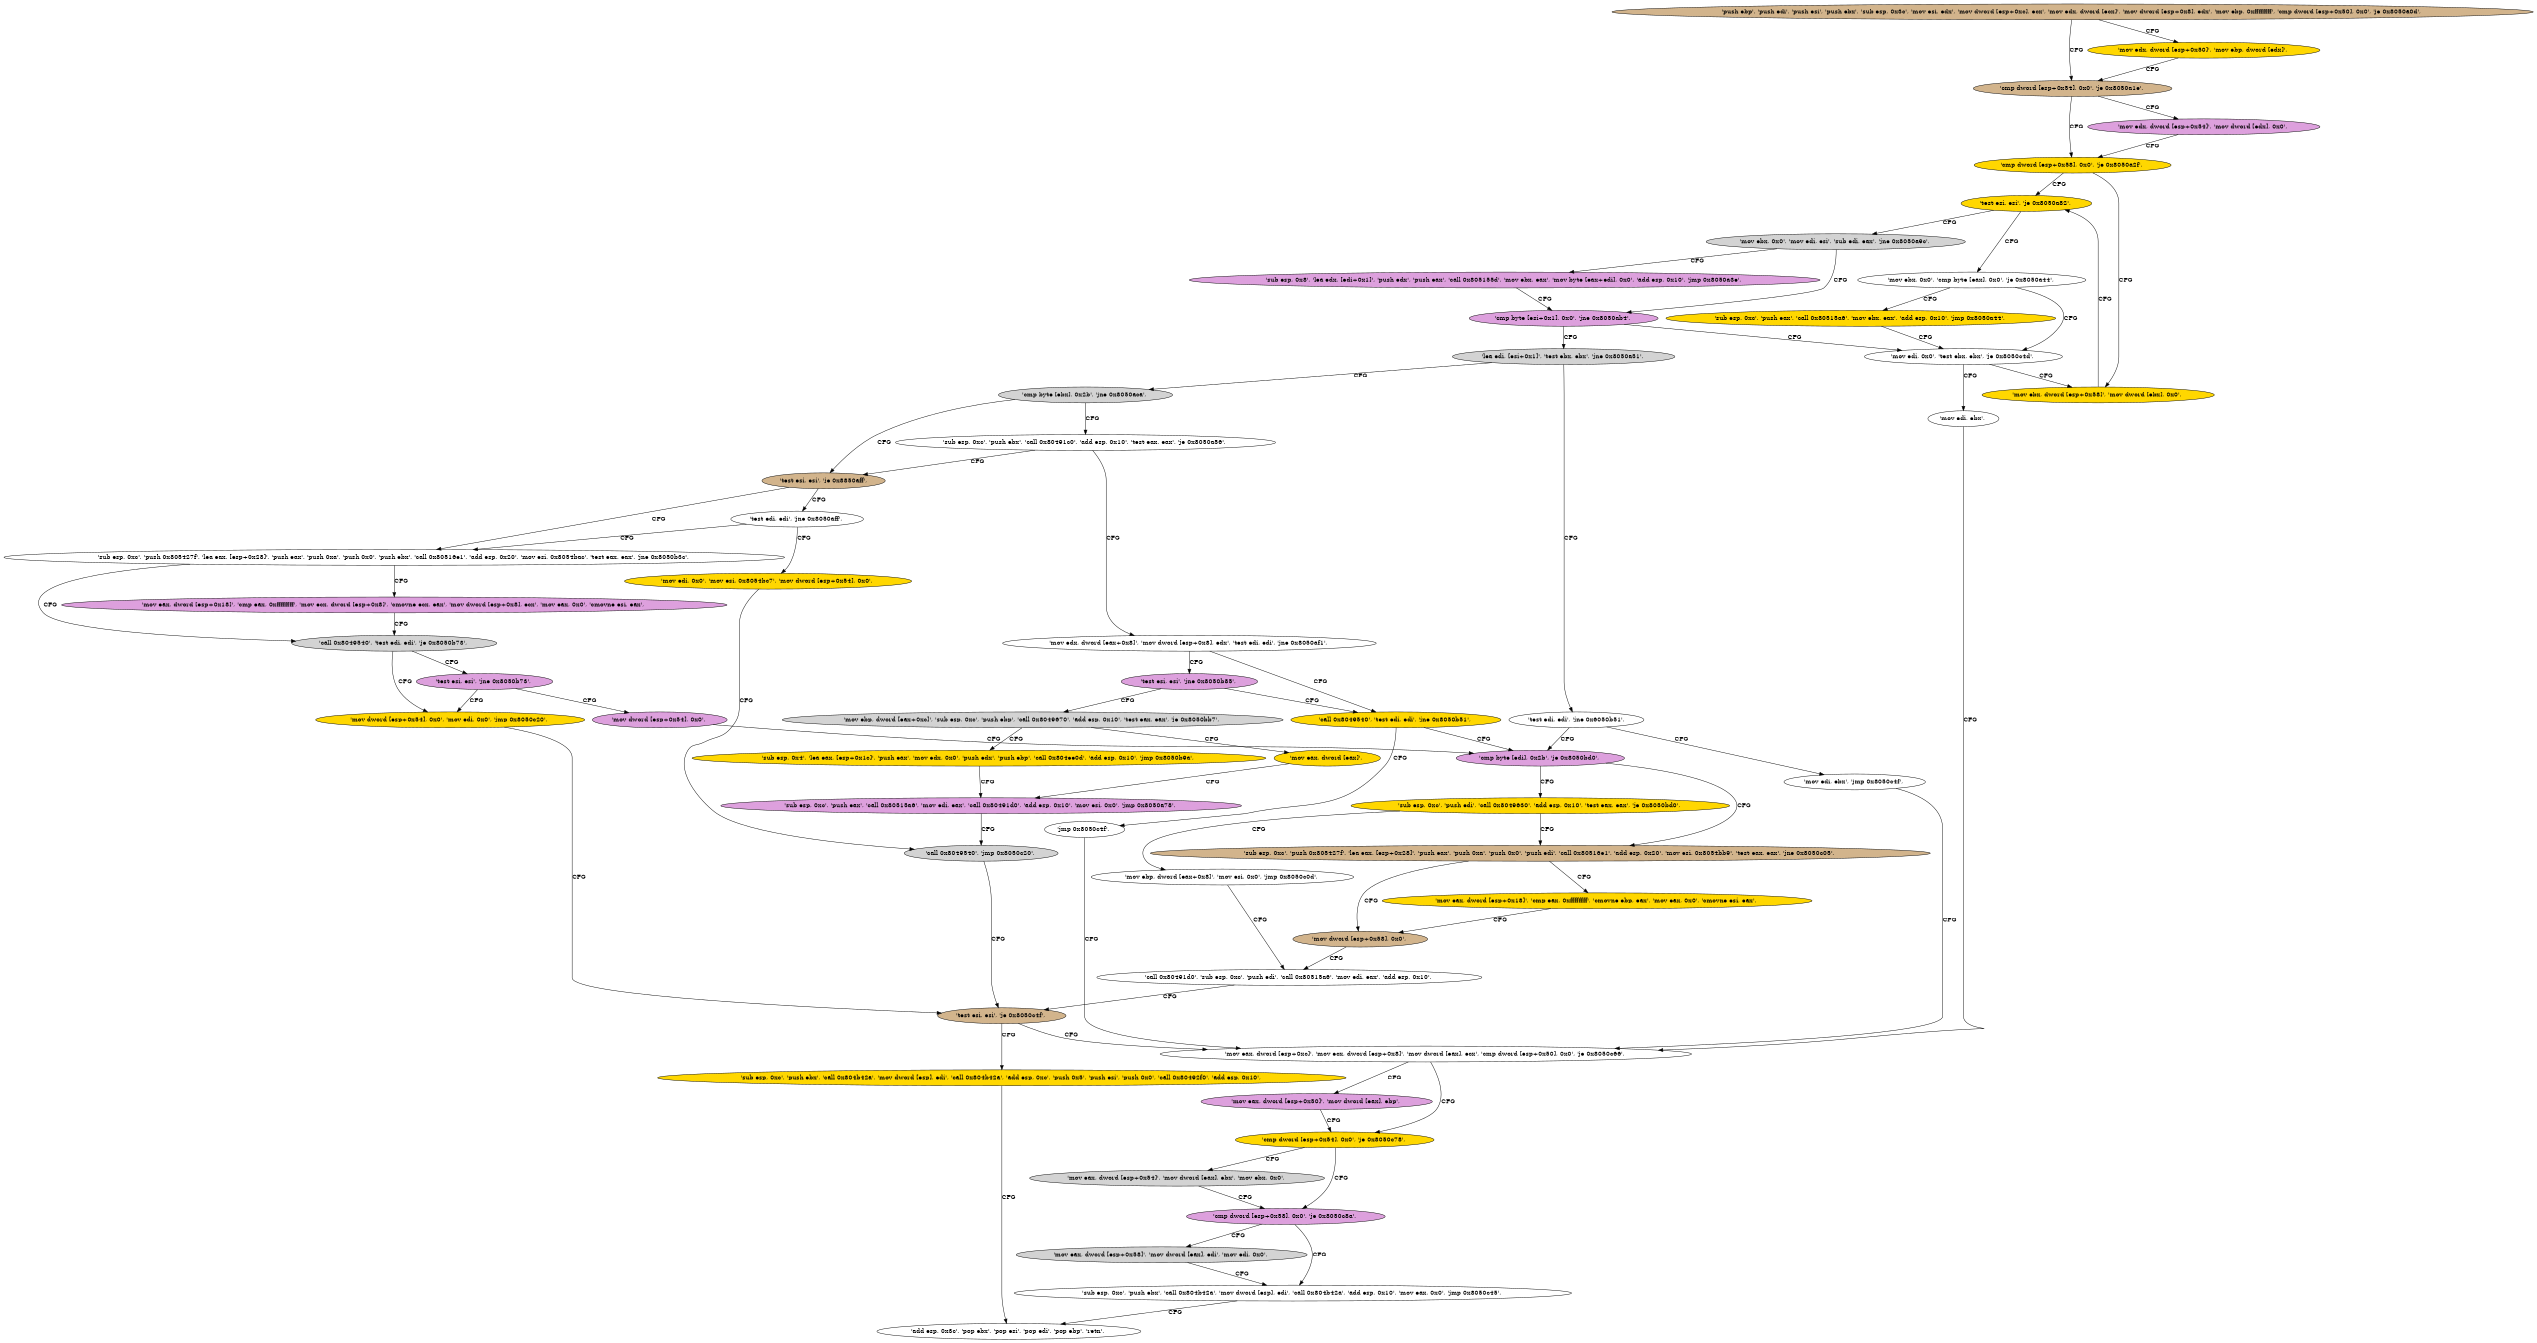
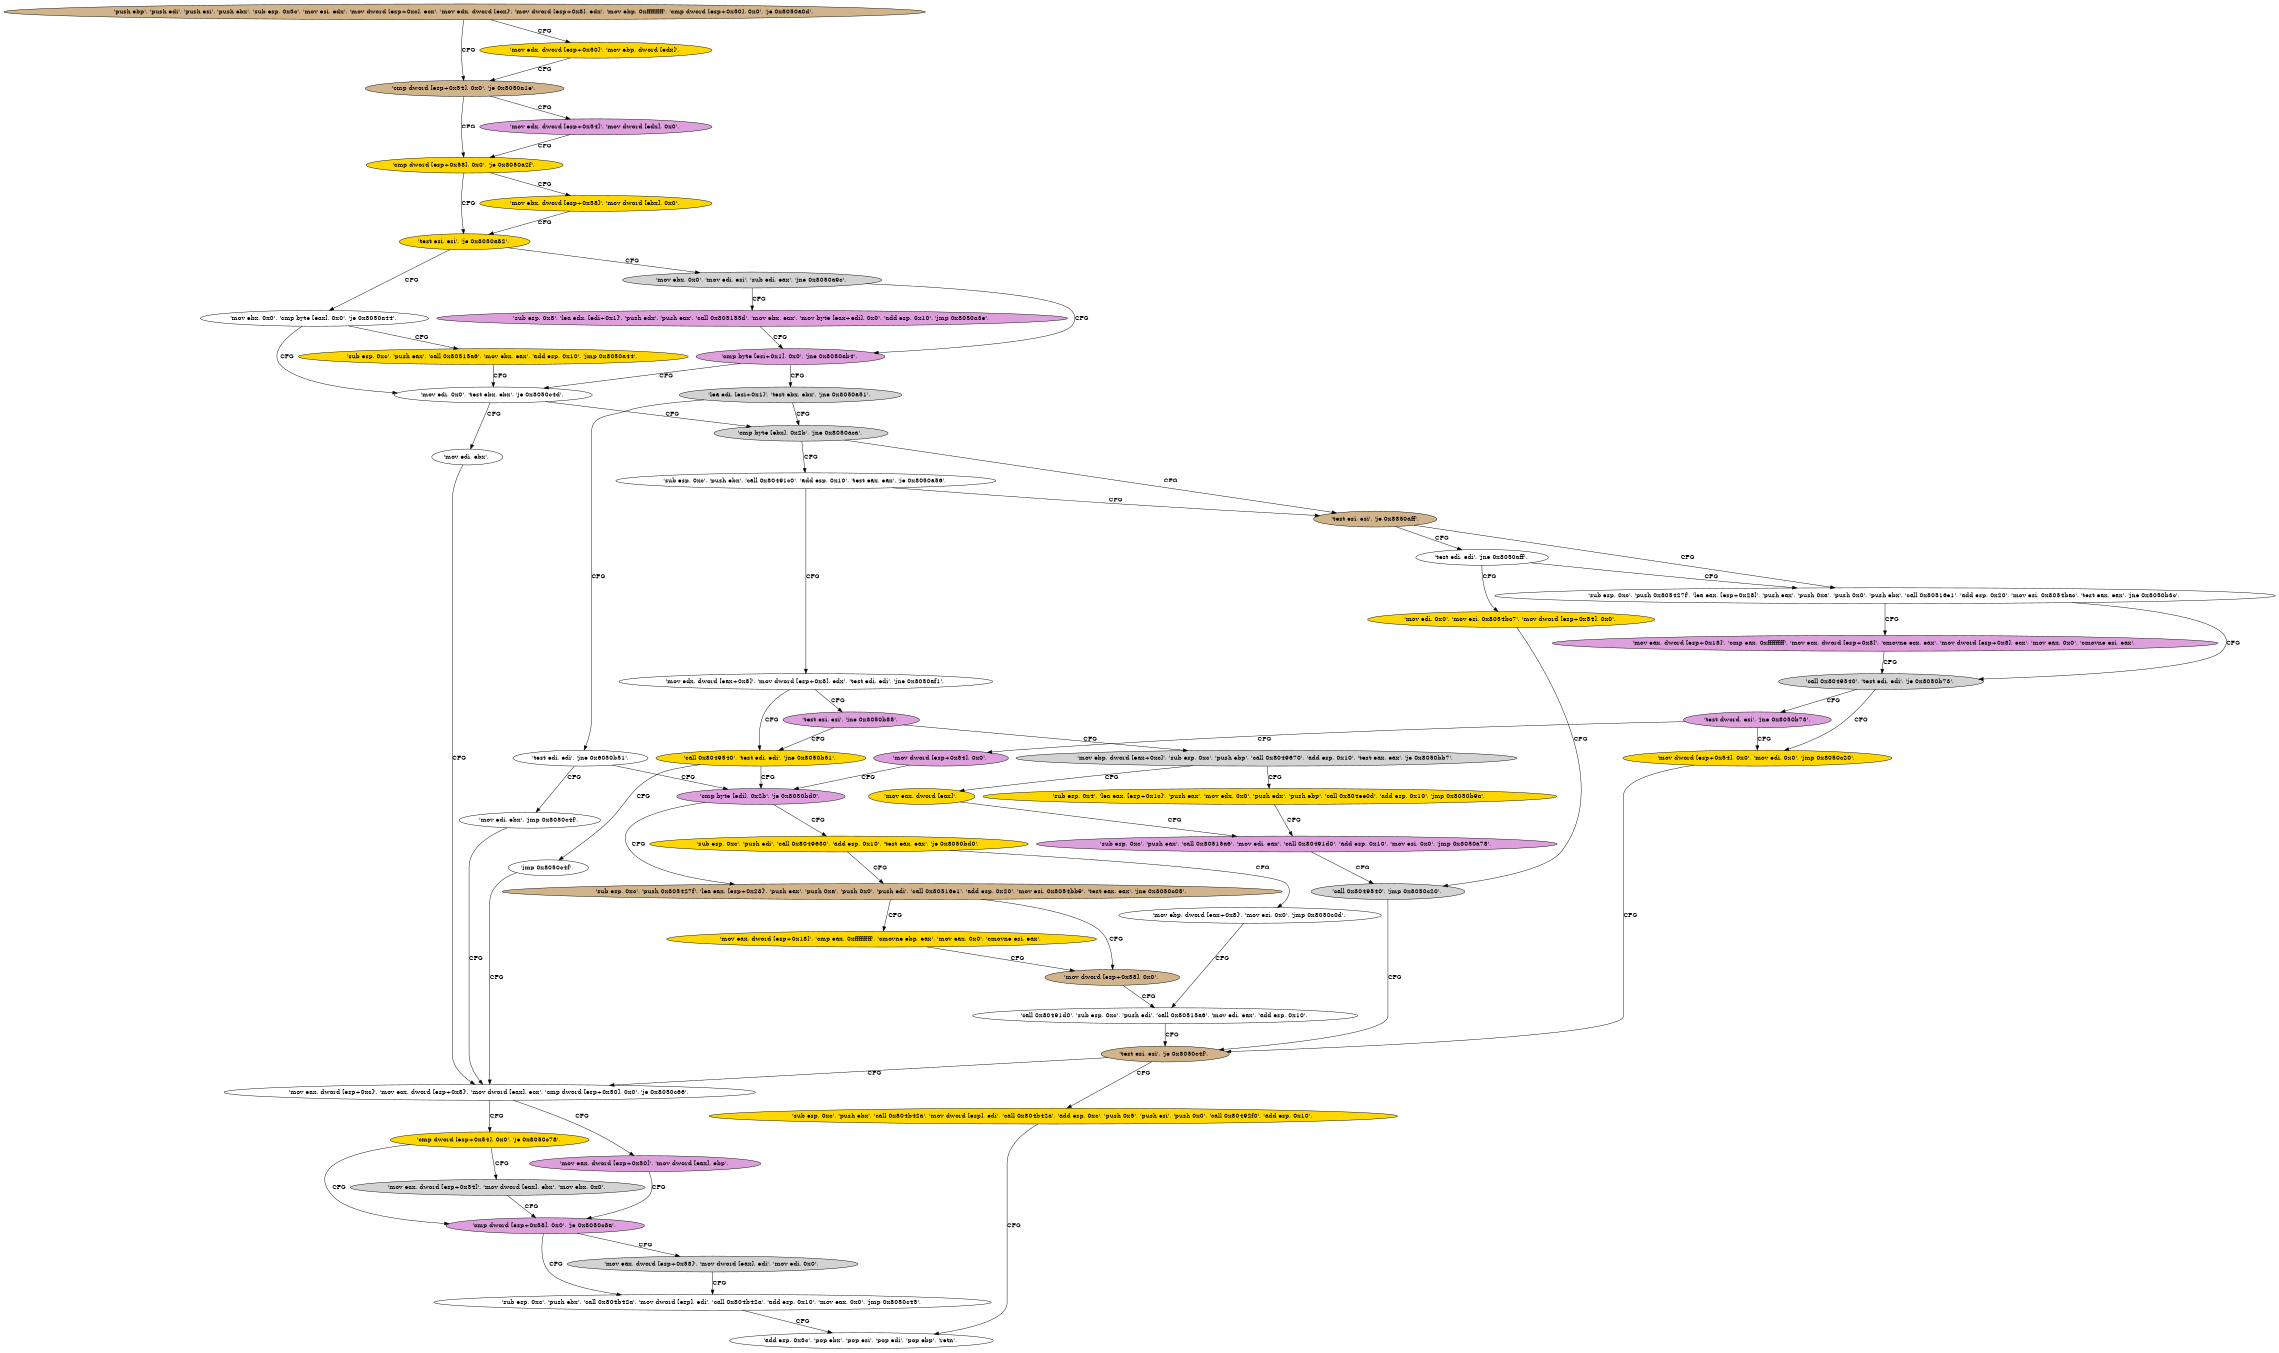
edge "'mov edi, 0x0', 'test ebx, ebx', 'je 0x8050c4d'," -> "'mov ebx, dword [esp+0x58]', 'mov dword [ebx], 0x0',": now "'mov edi, 0x0', 'test ebx, ebx', 'je 0x8050c4d'," -> "'cmp byte [ebx], 0x2b', 'jne 0x8050aca',"
node "'test esi, esi', 'jne 0x8050b73',": label "'test esi, esi', 'jne 0x8050b73'," -> "'test dword, esi', 'jne 0x8050b73',"
edge "'mov eax, dword [esp+0x50]', 'mov dword [eax], ebp'," -> "'cmp dword [esp+0x54], 0x0', 'je 0x8050c78',": now "'mov eax, dword [esp+0x50]', 'mov dword [eax], ebp'," -> "'cmp dword [esp+0x58], 0x0', 'je 0x8050c8a',"
